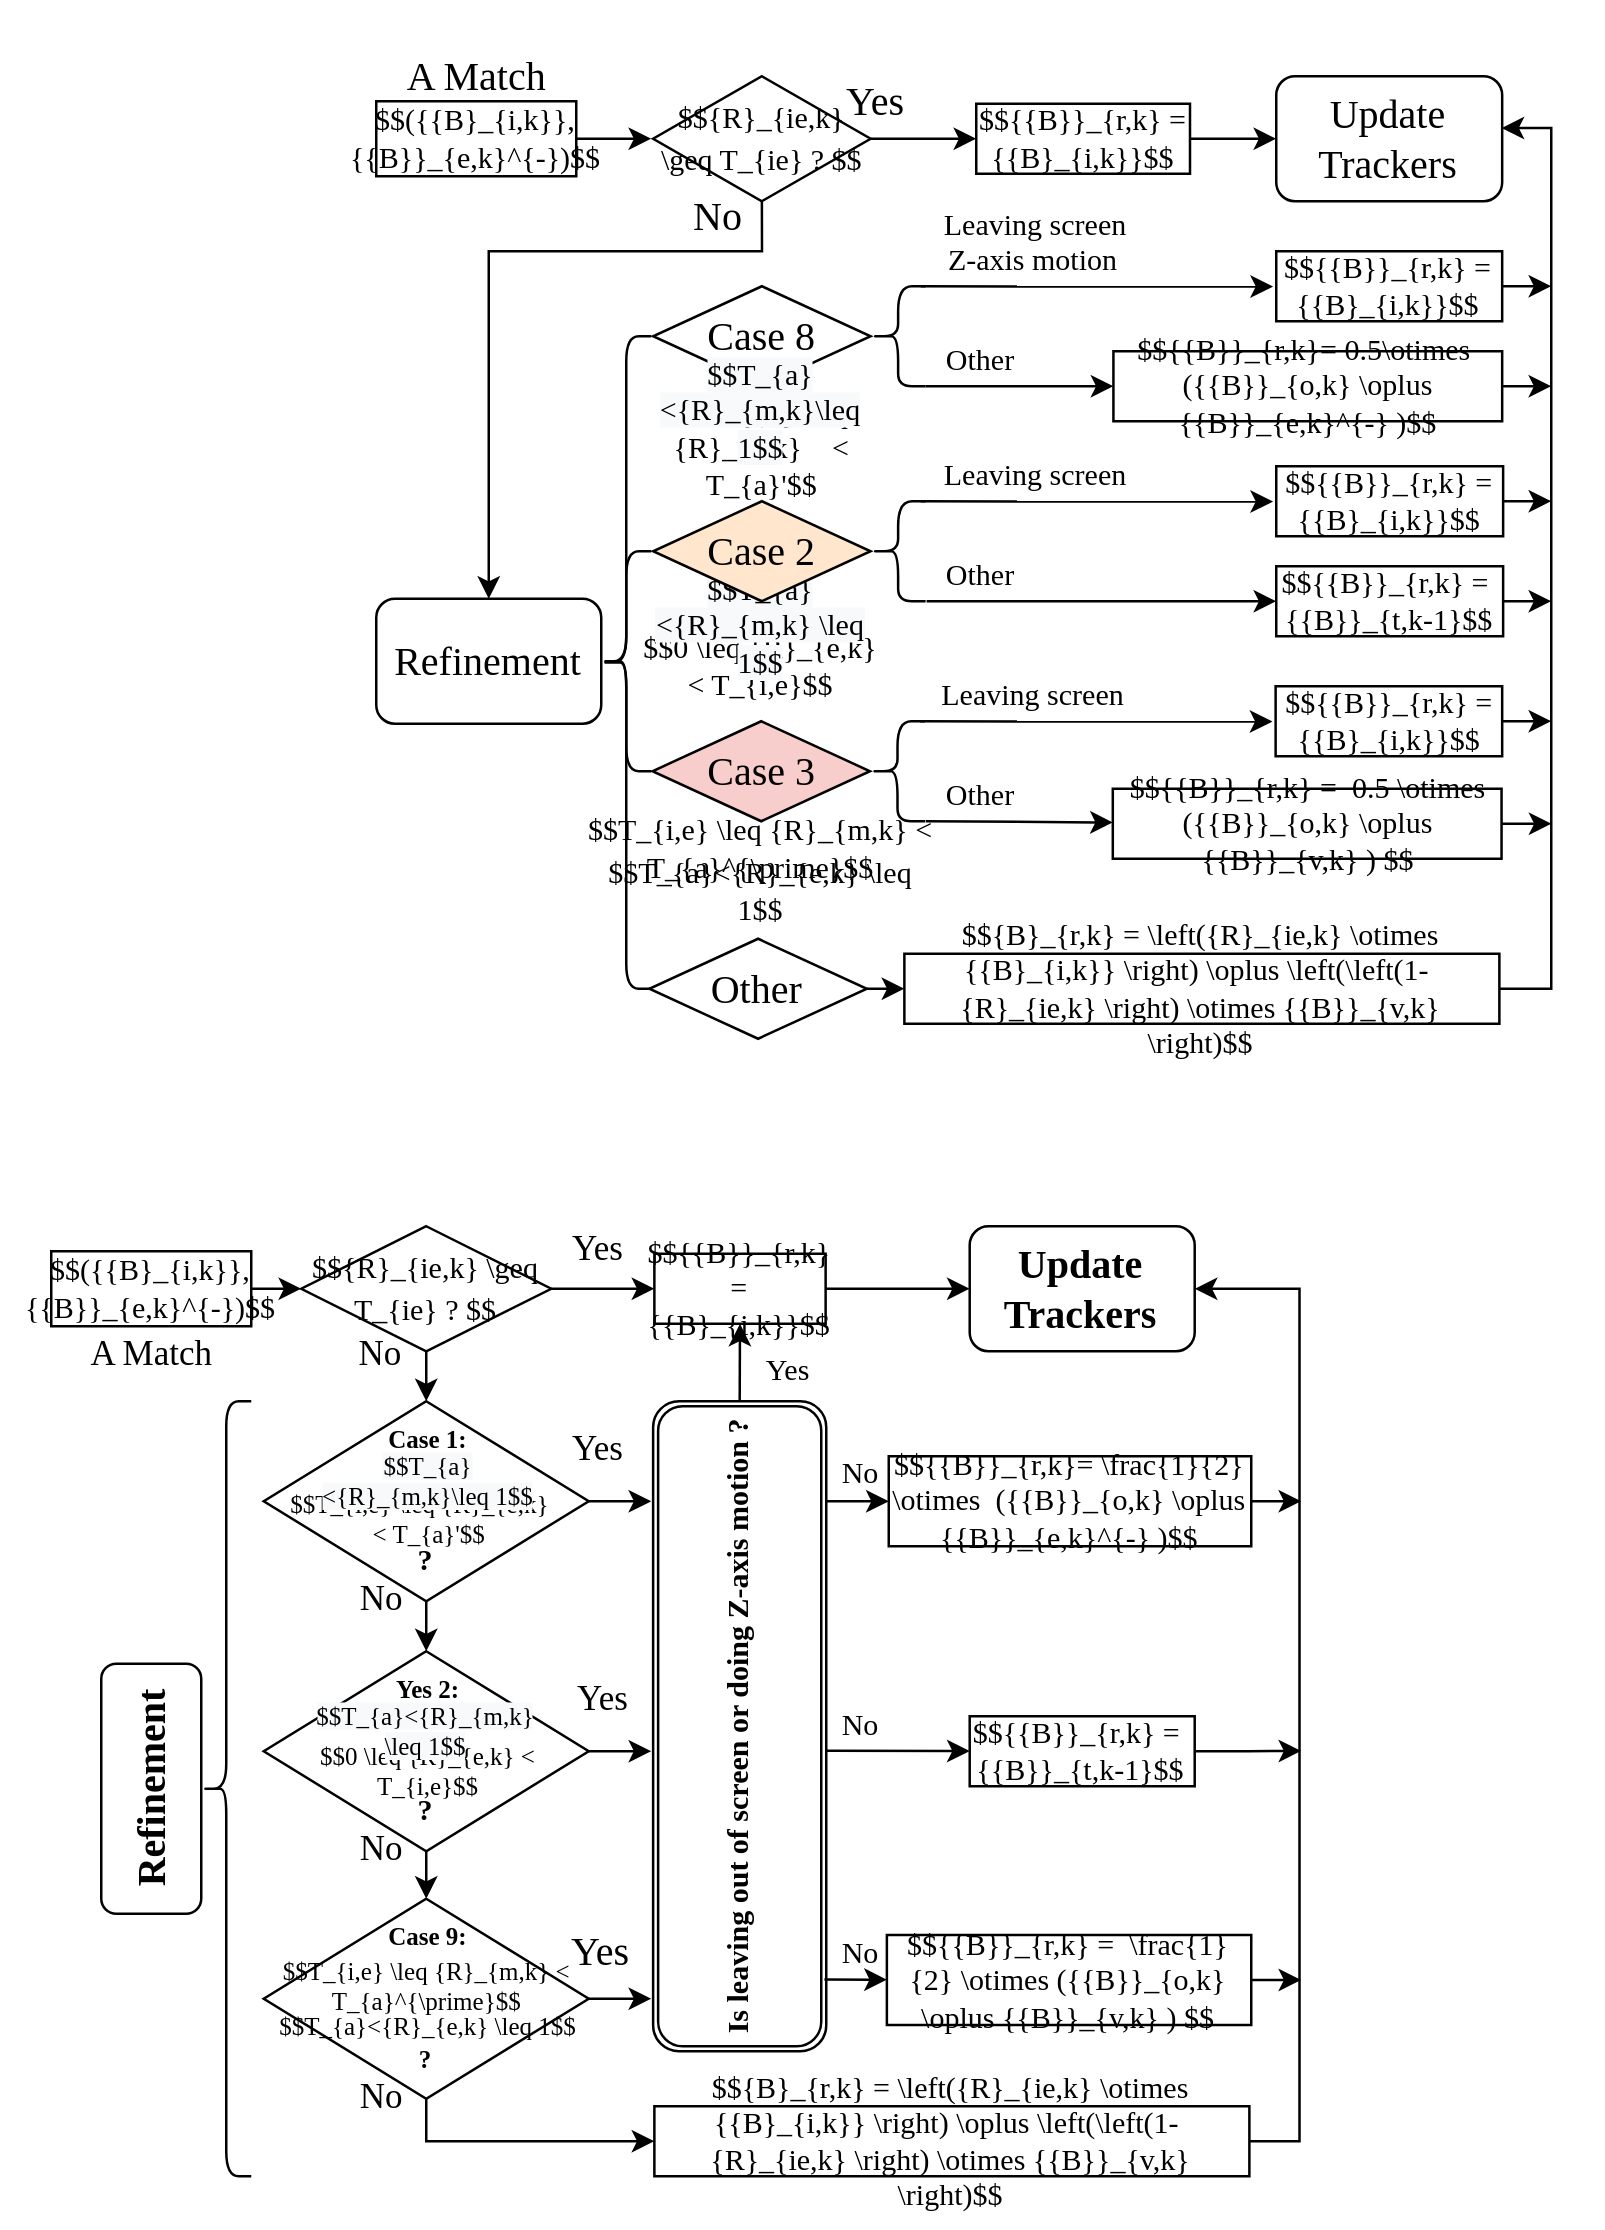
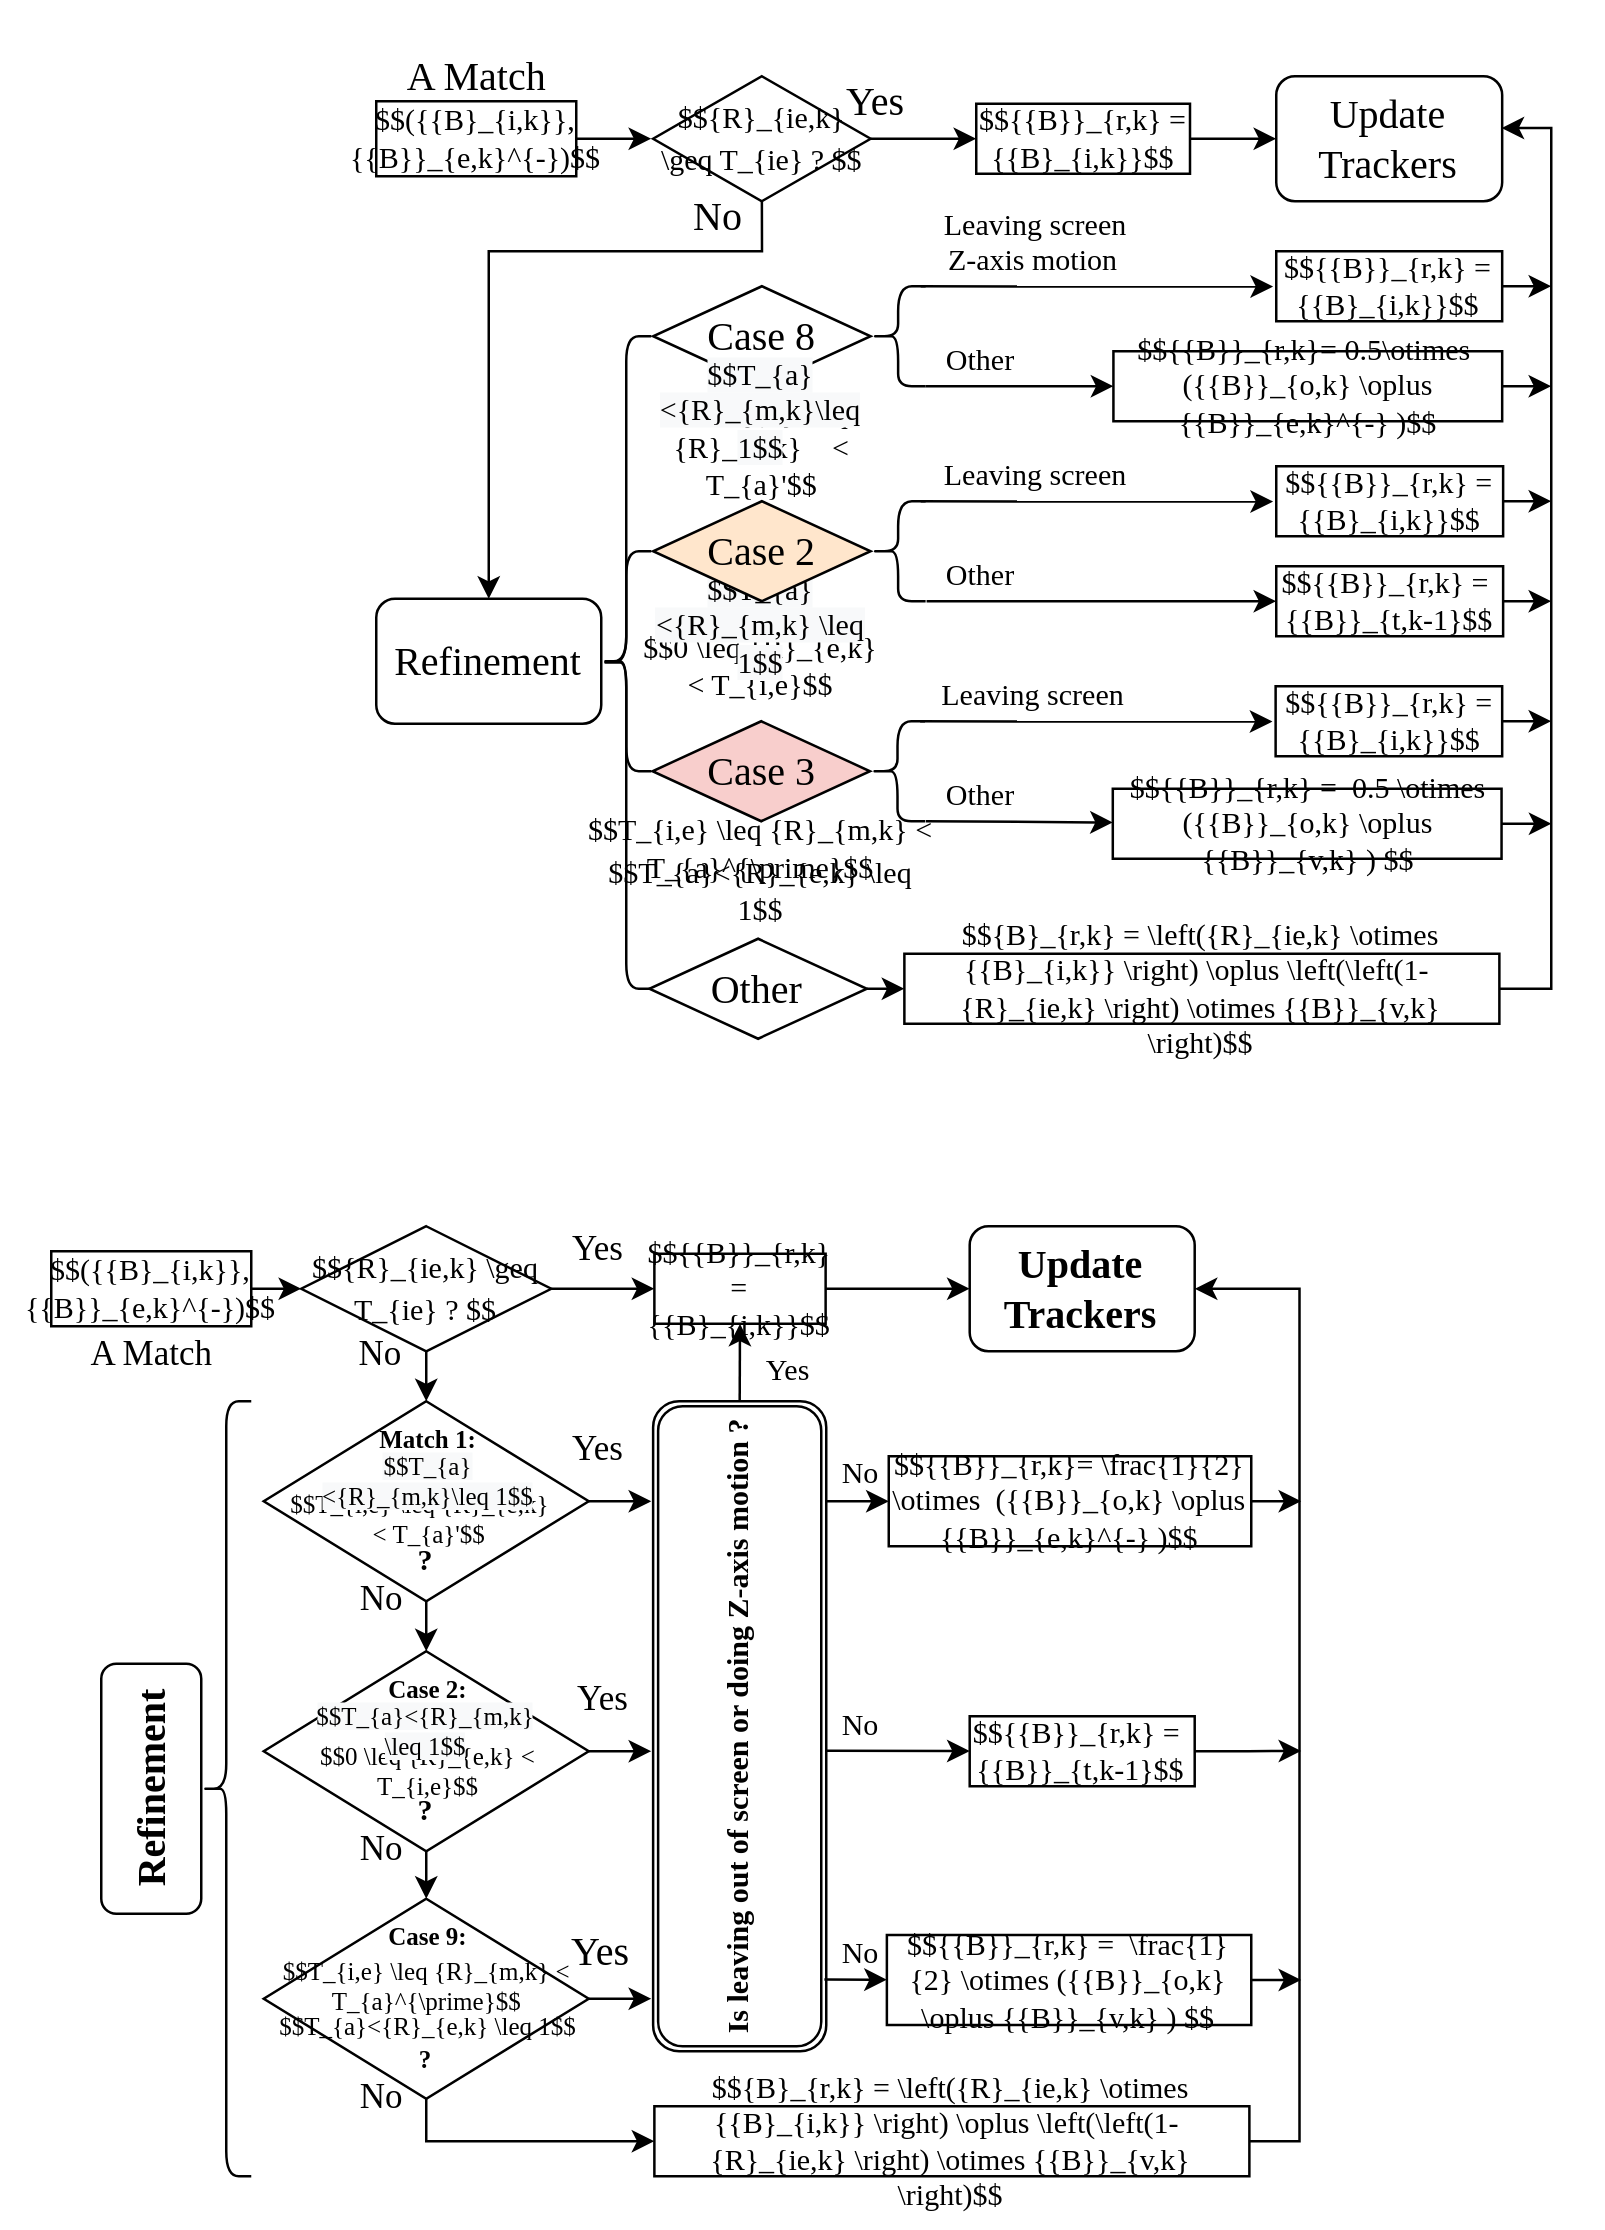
node "Case 1:": label "Case 1:" -> "Match 1:"
node "Yes 2:": label "Yes 2:" -> "Case 2:"
